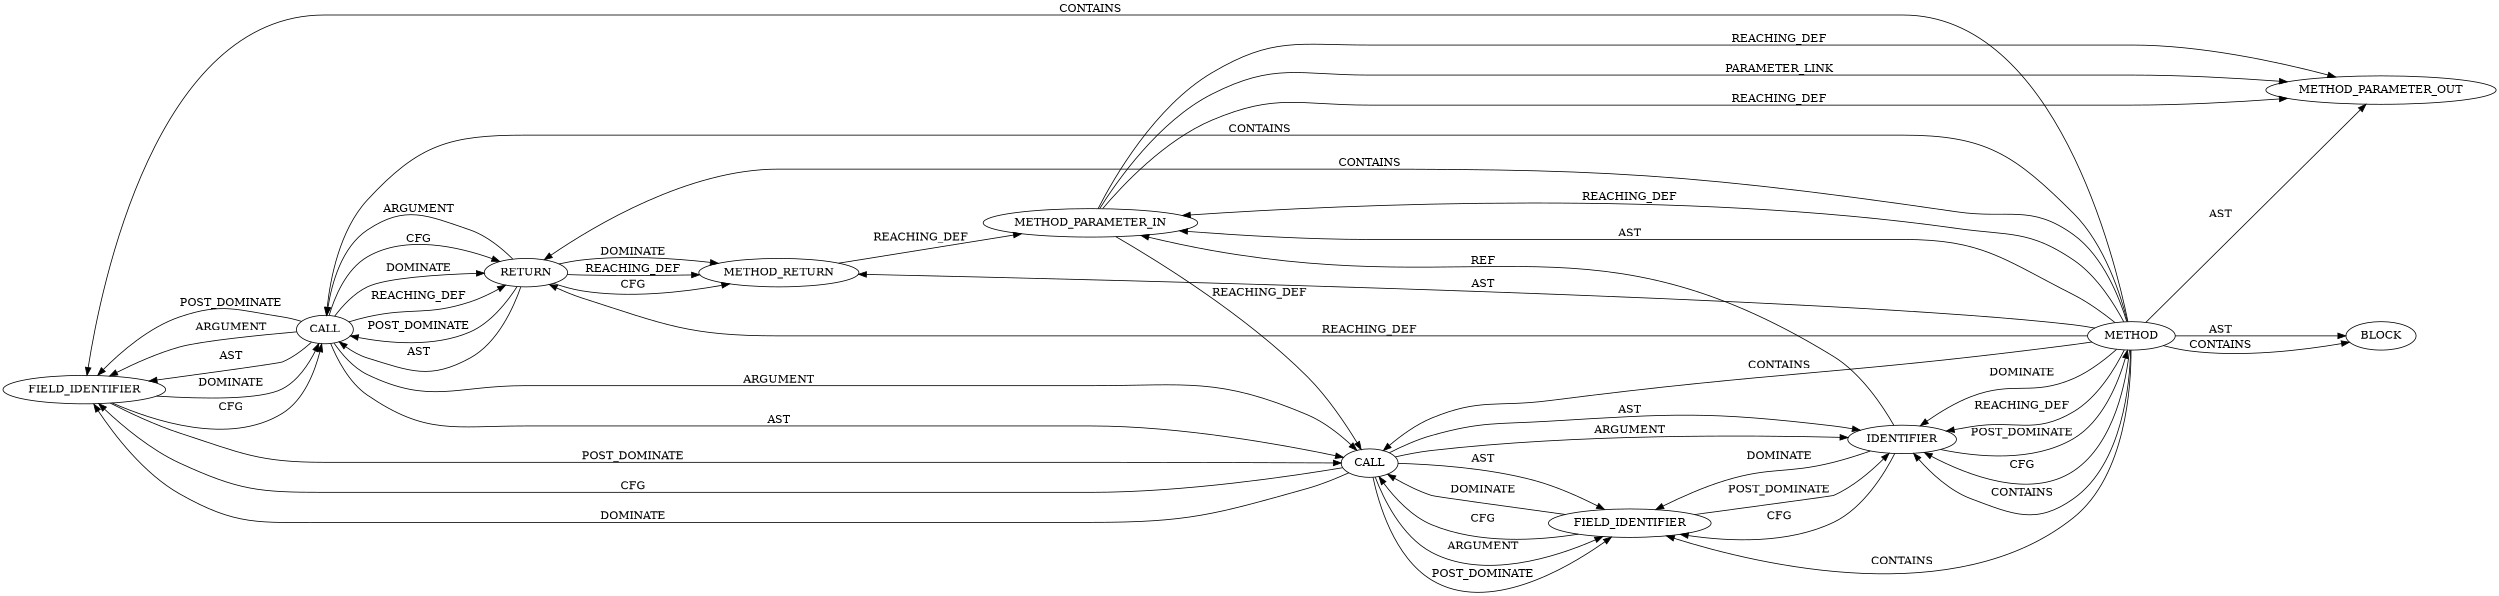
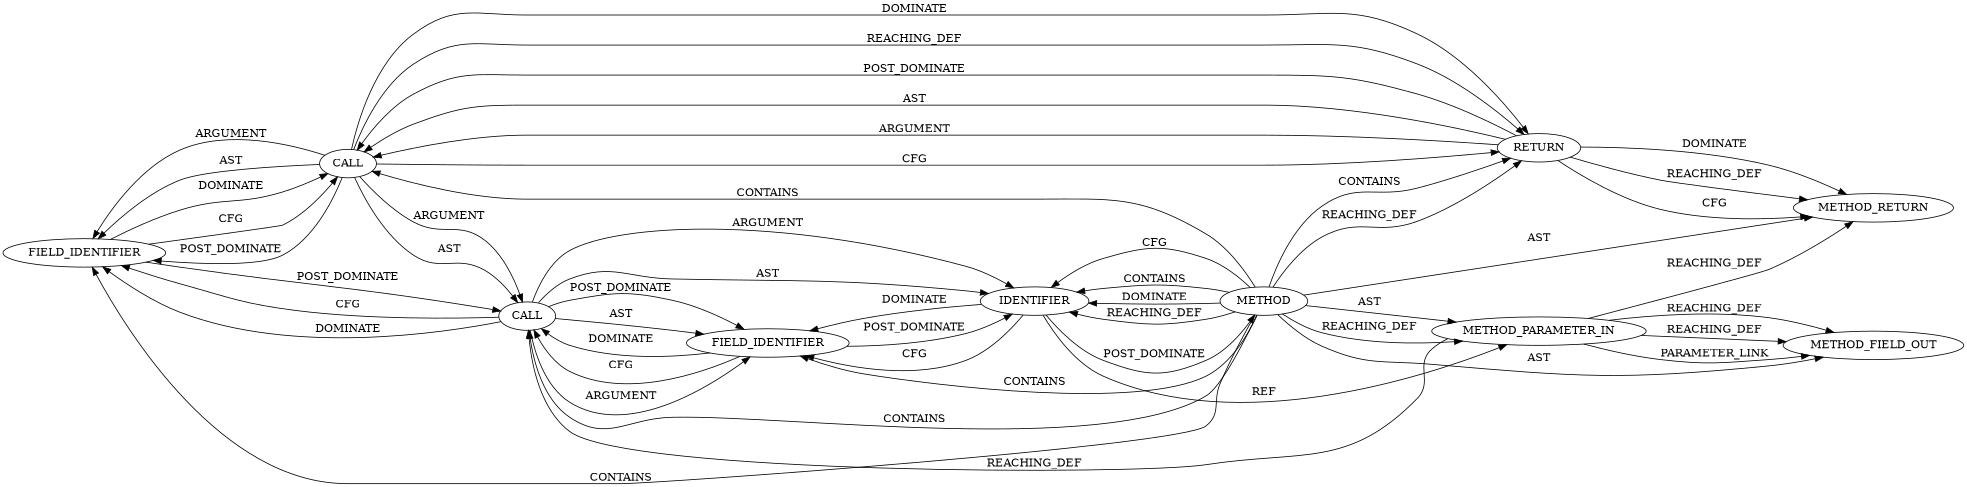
node "METHOD_PARAMETER_OUT": label "METHOD_PARAMETER_OUT" -> "METHOD_FIELD_OUT"
edge "METHOD_RETURN" -> "METHOD_PARAMETER_IN": reversed
node "BLOCK": removed
